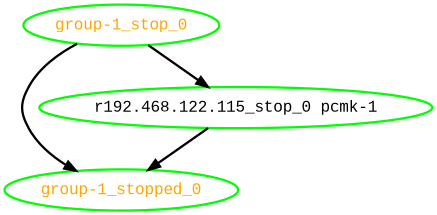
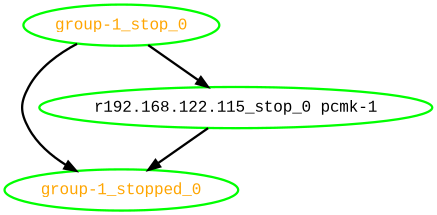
node "r192.468.122.115_stop_0 pcmk-1": label "r192.468.122.115_stop_0 pcmk-1" -> "r192.168.122.115_stop_0 pcmk-1"
